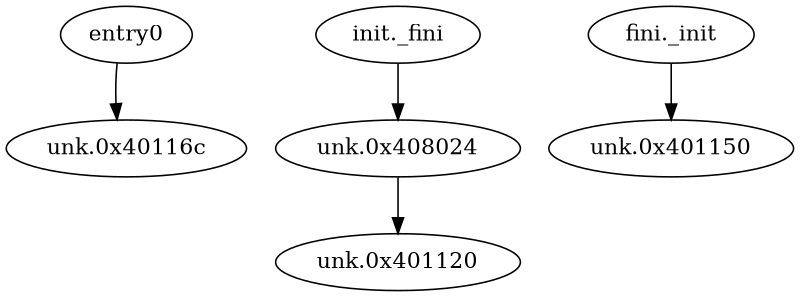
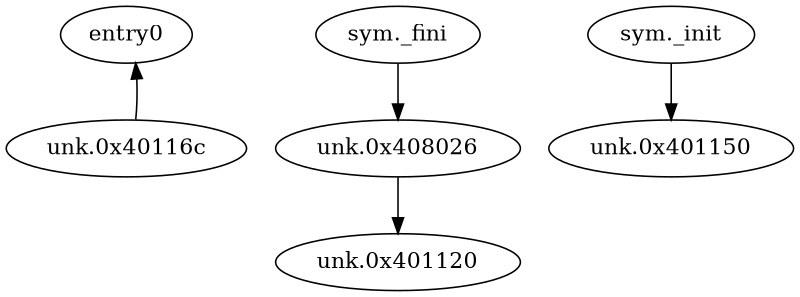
node "init._fini": label "init._fini" -> "sym._fini"
node "fini._init": label "fini._init" -> "sym._init"
edge "entry0" -> "unk.0x40116c": reversed
node "unk.0x408024": label "unk.0x408024" -> "unk.0x408026"
